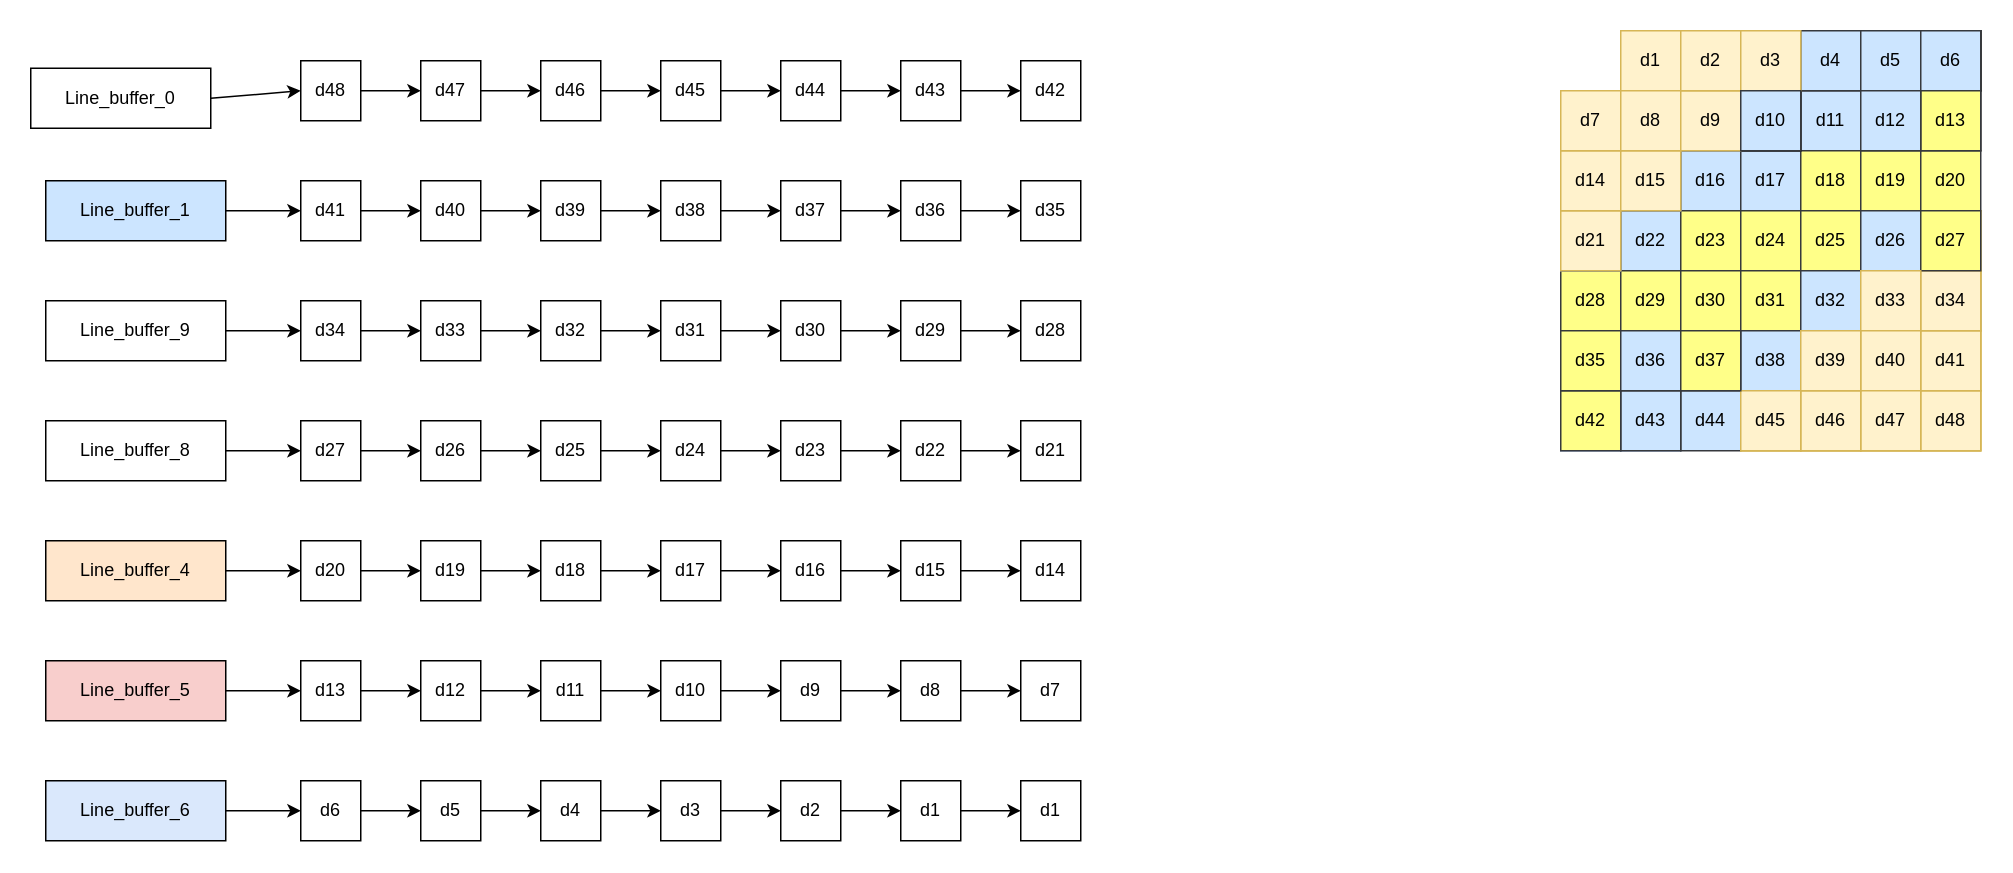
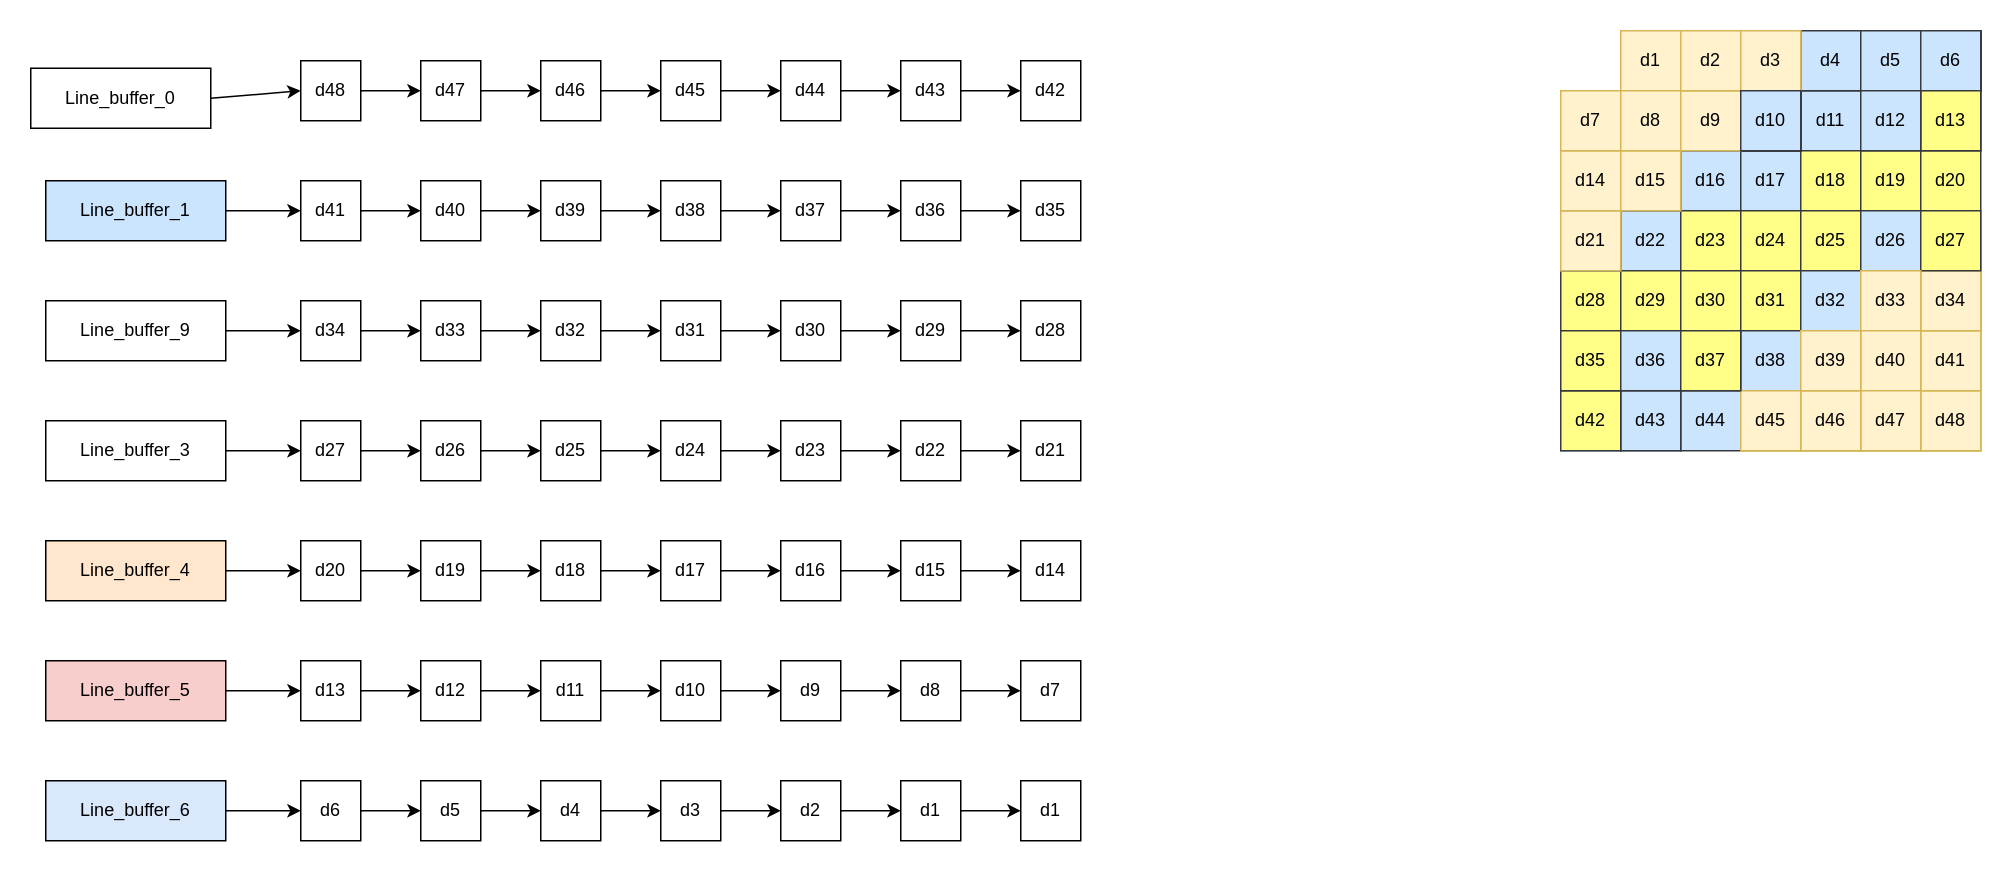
node "Line_buffer_8": label "Line_buffer_8" -> "Line_buffer_3"
